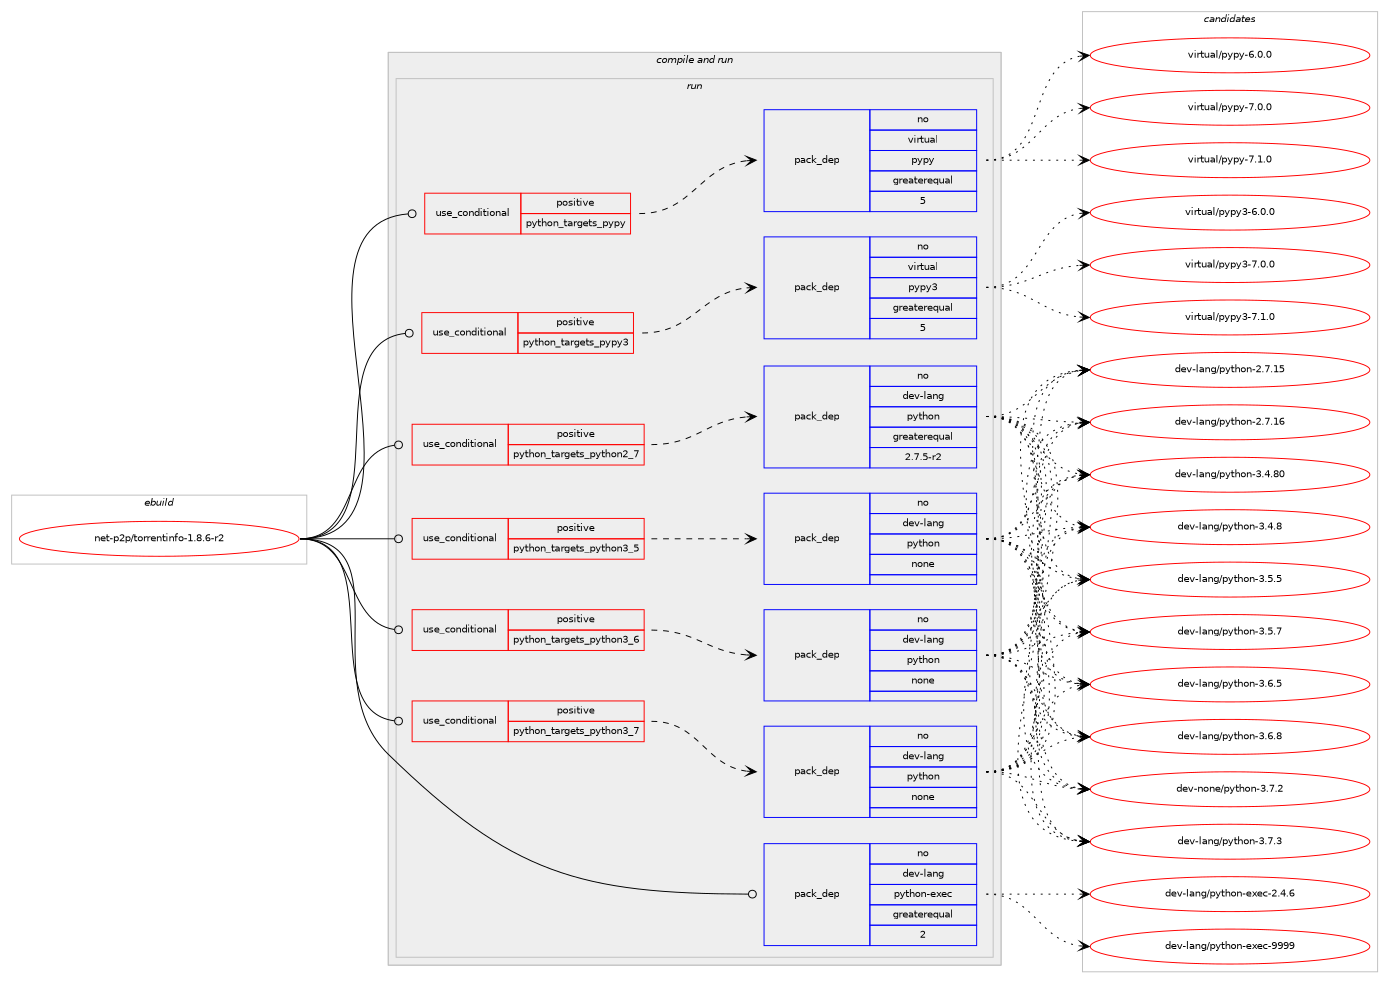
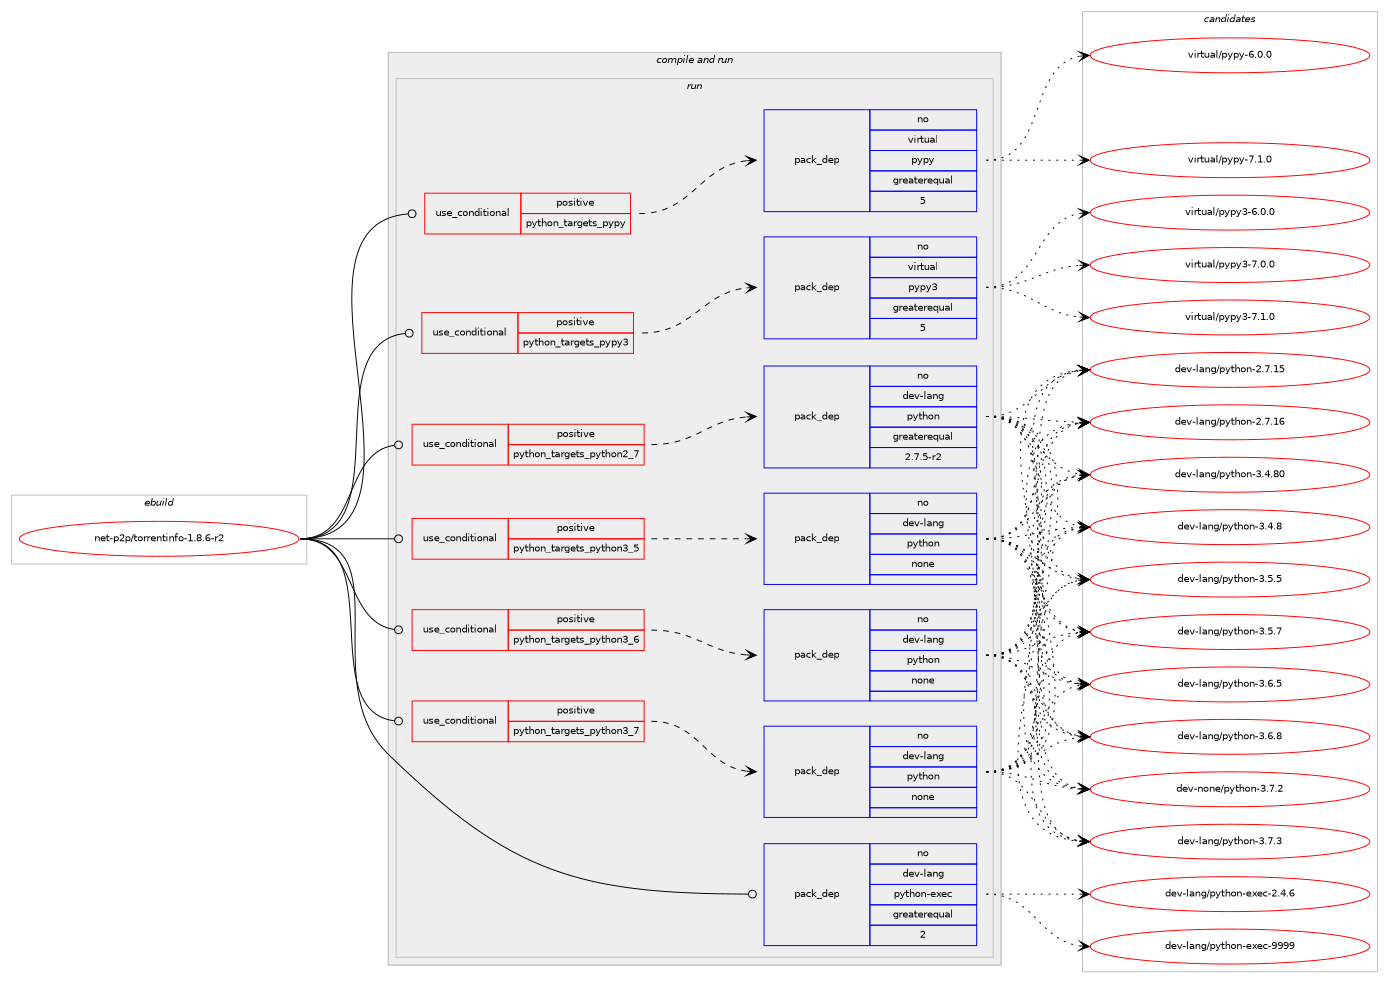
node "virtual/pypy-7.0.0": removed
